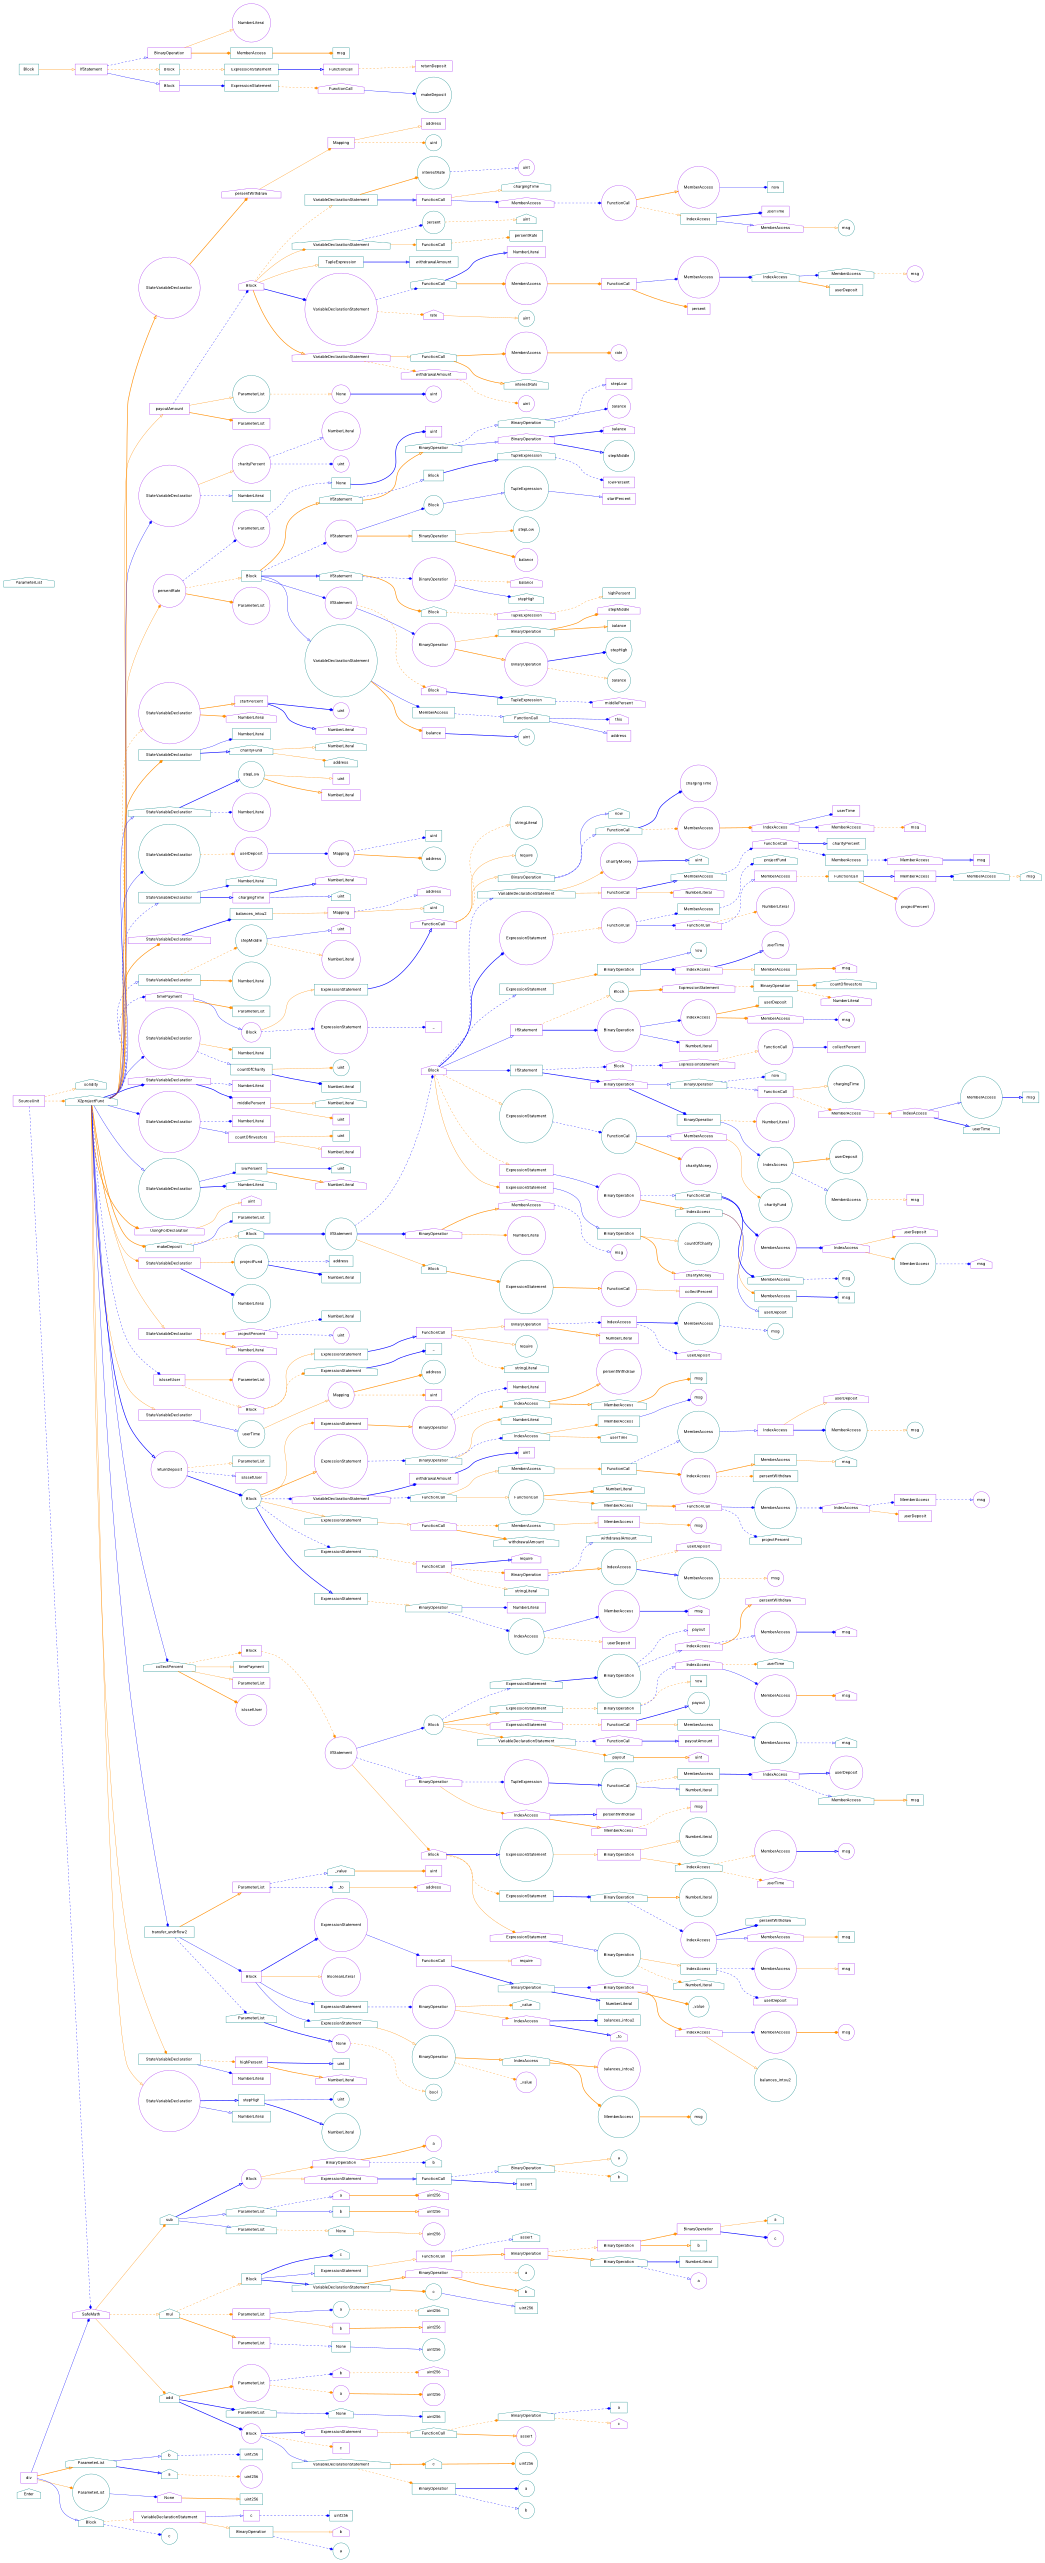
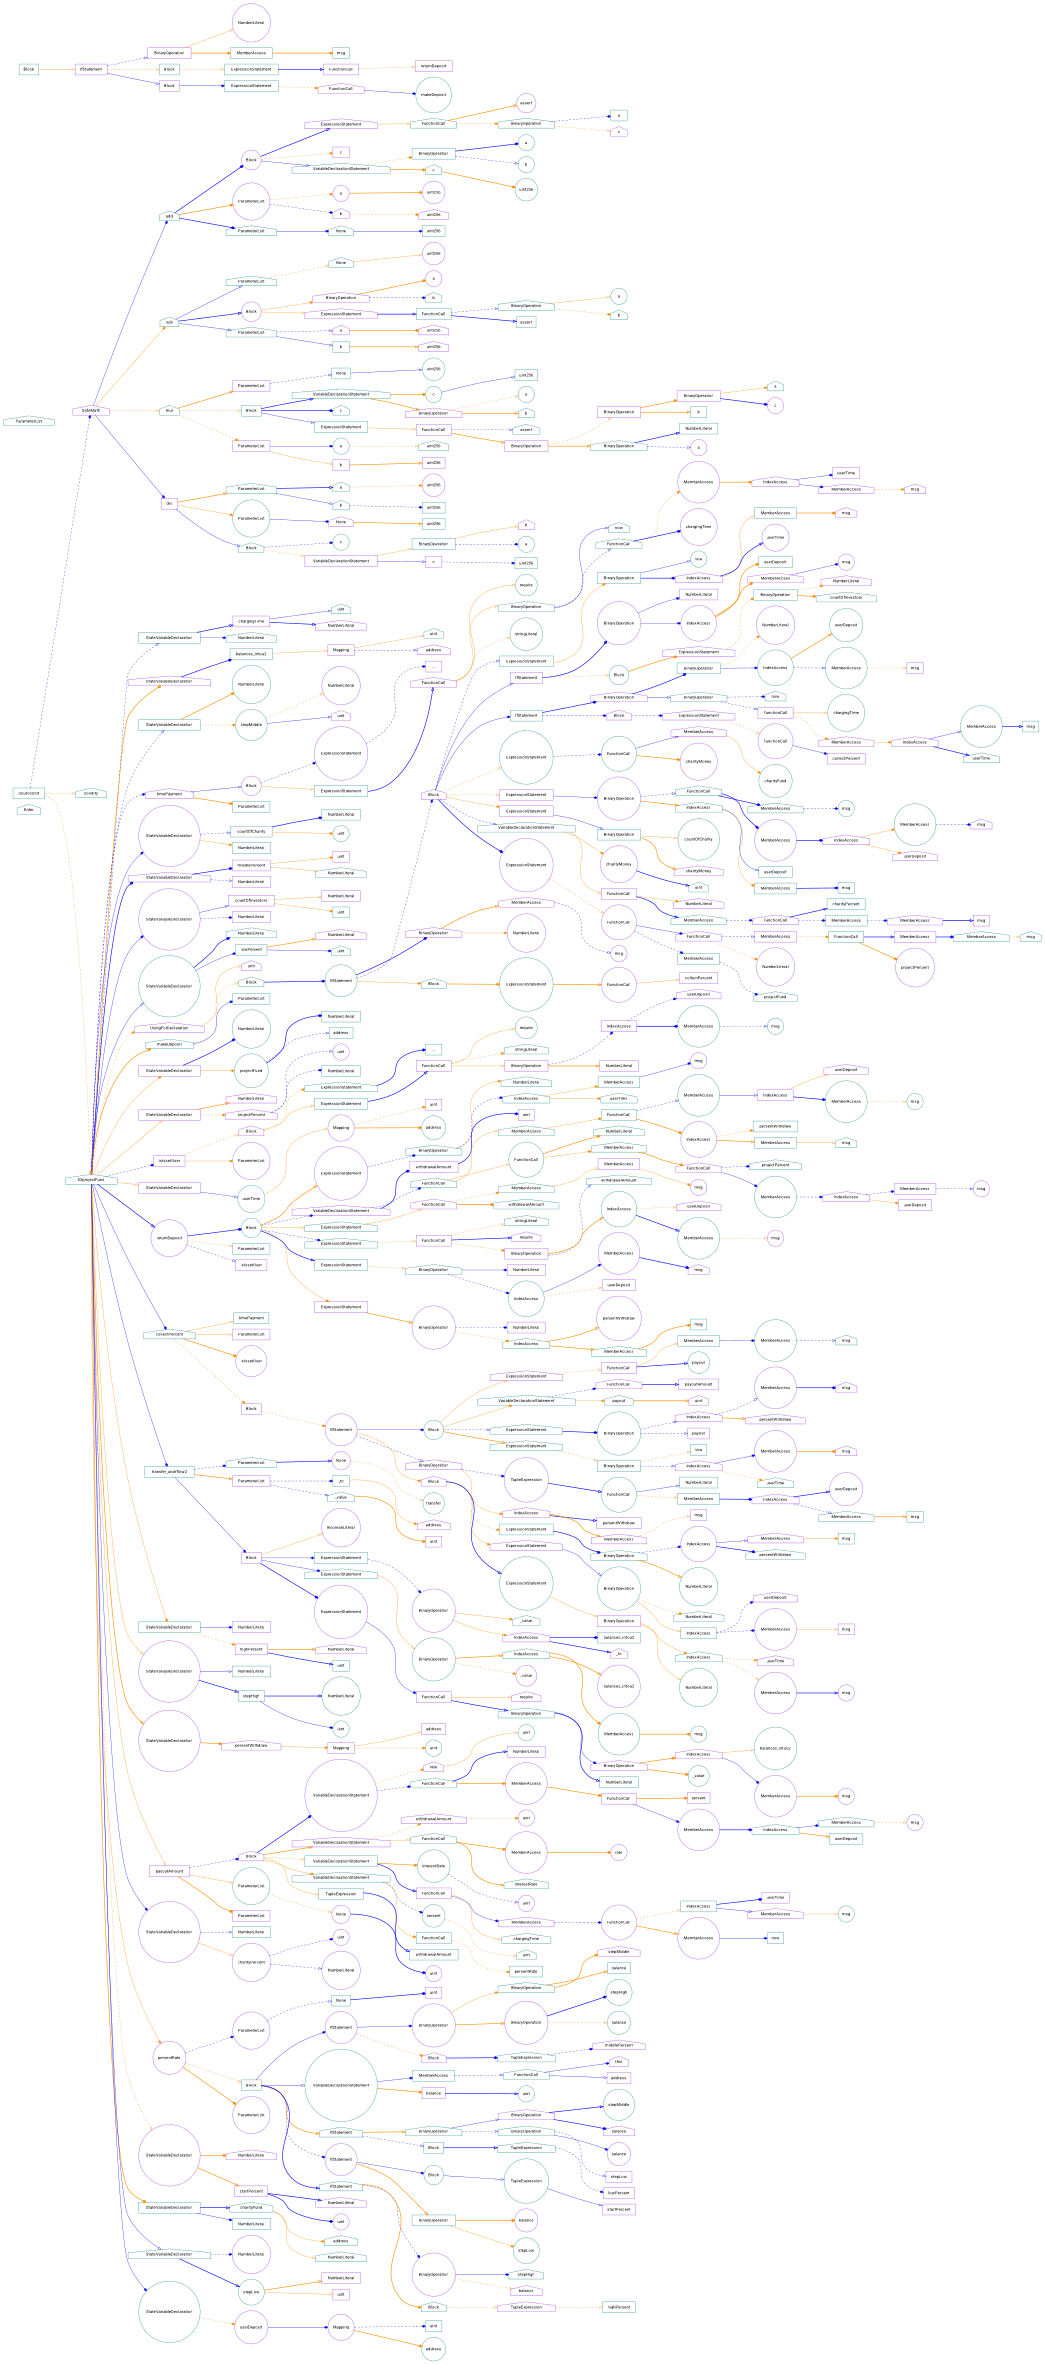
node "SourceUnit": color purple -> teal
edge "X2projectFund" -> "UsingForDeclaration": style bold -> dashed
node "bool": label "bool" -> "transfer"
edge "SafeMath" -> "add": color darkorange -> blue
edge "div" -> "SafeMath": reversed
